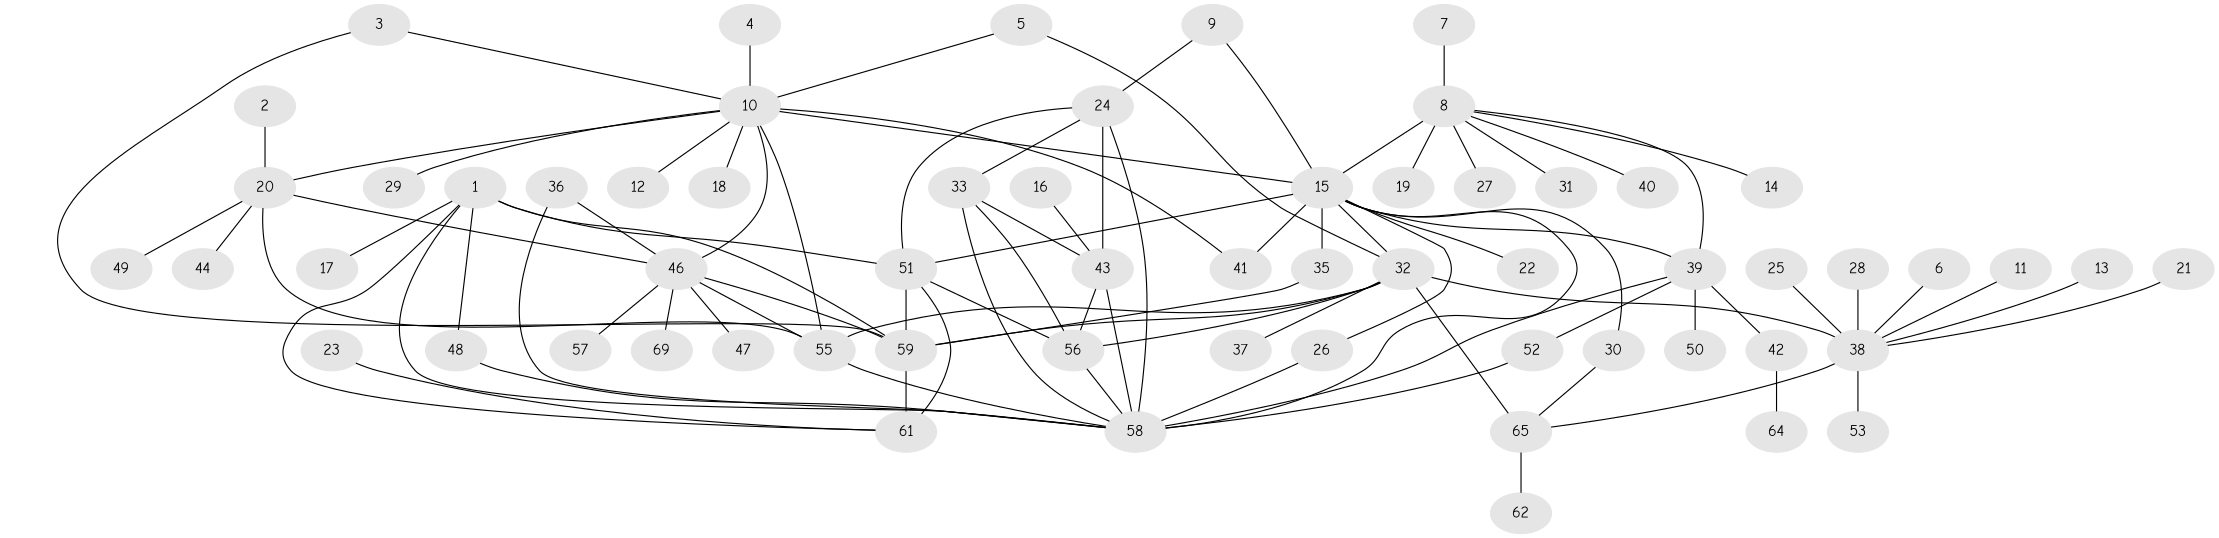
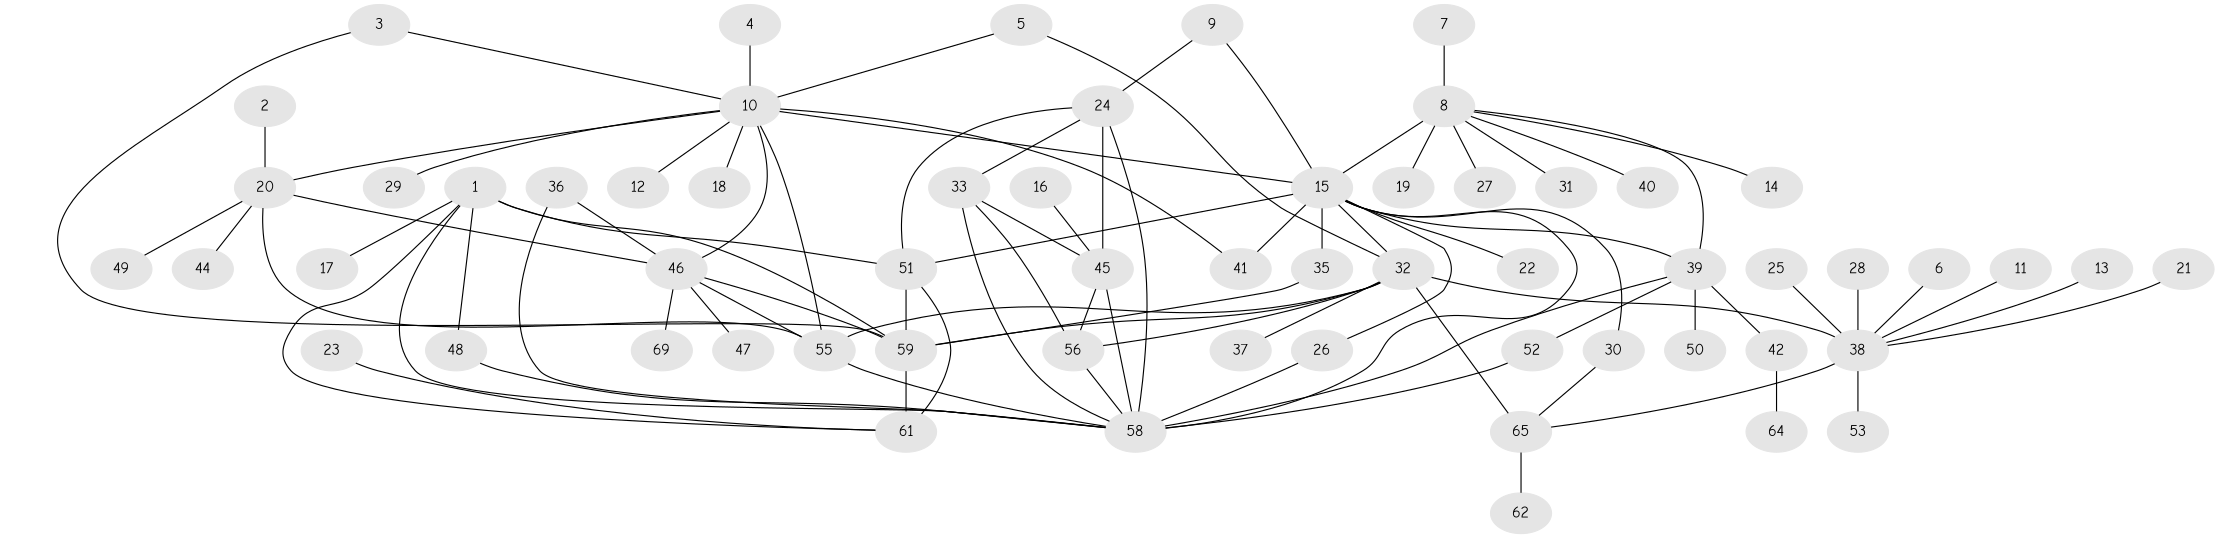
node "43": label "43" -> "45"
edge "51" -- "56": removed
node "57": removed
